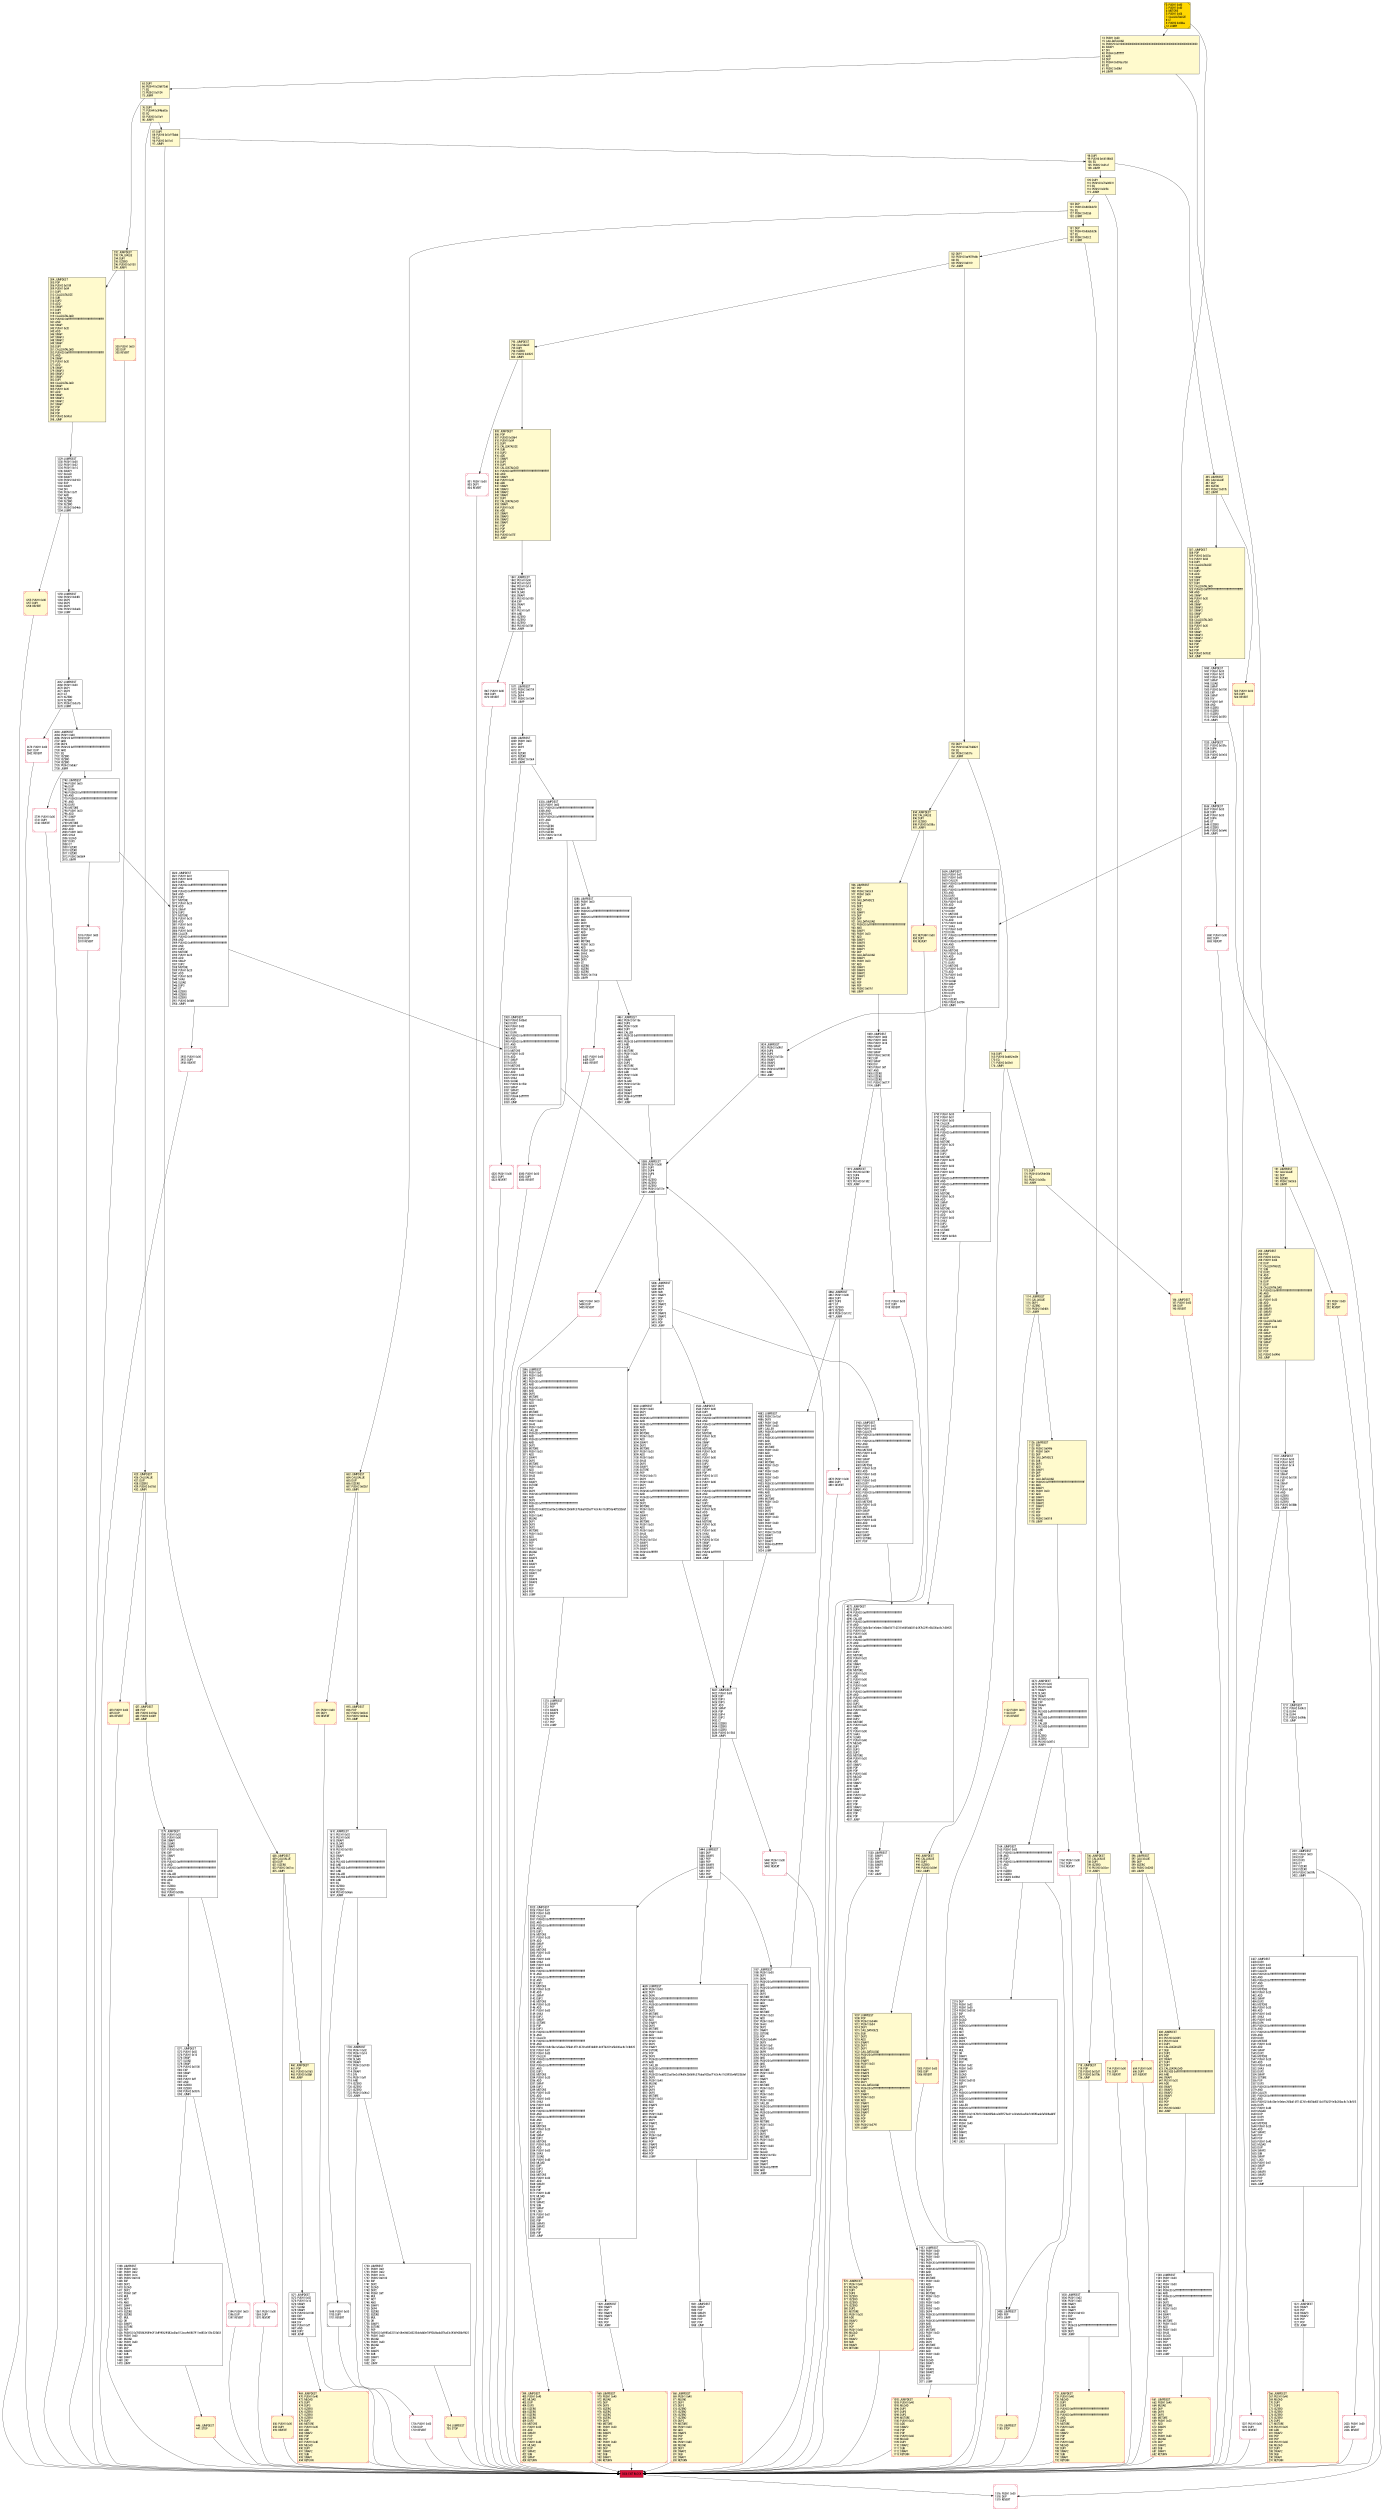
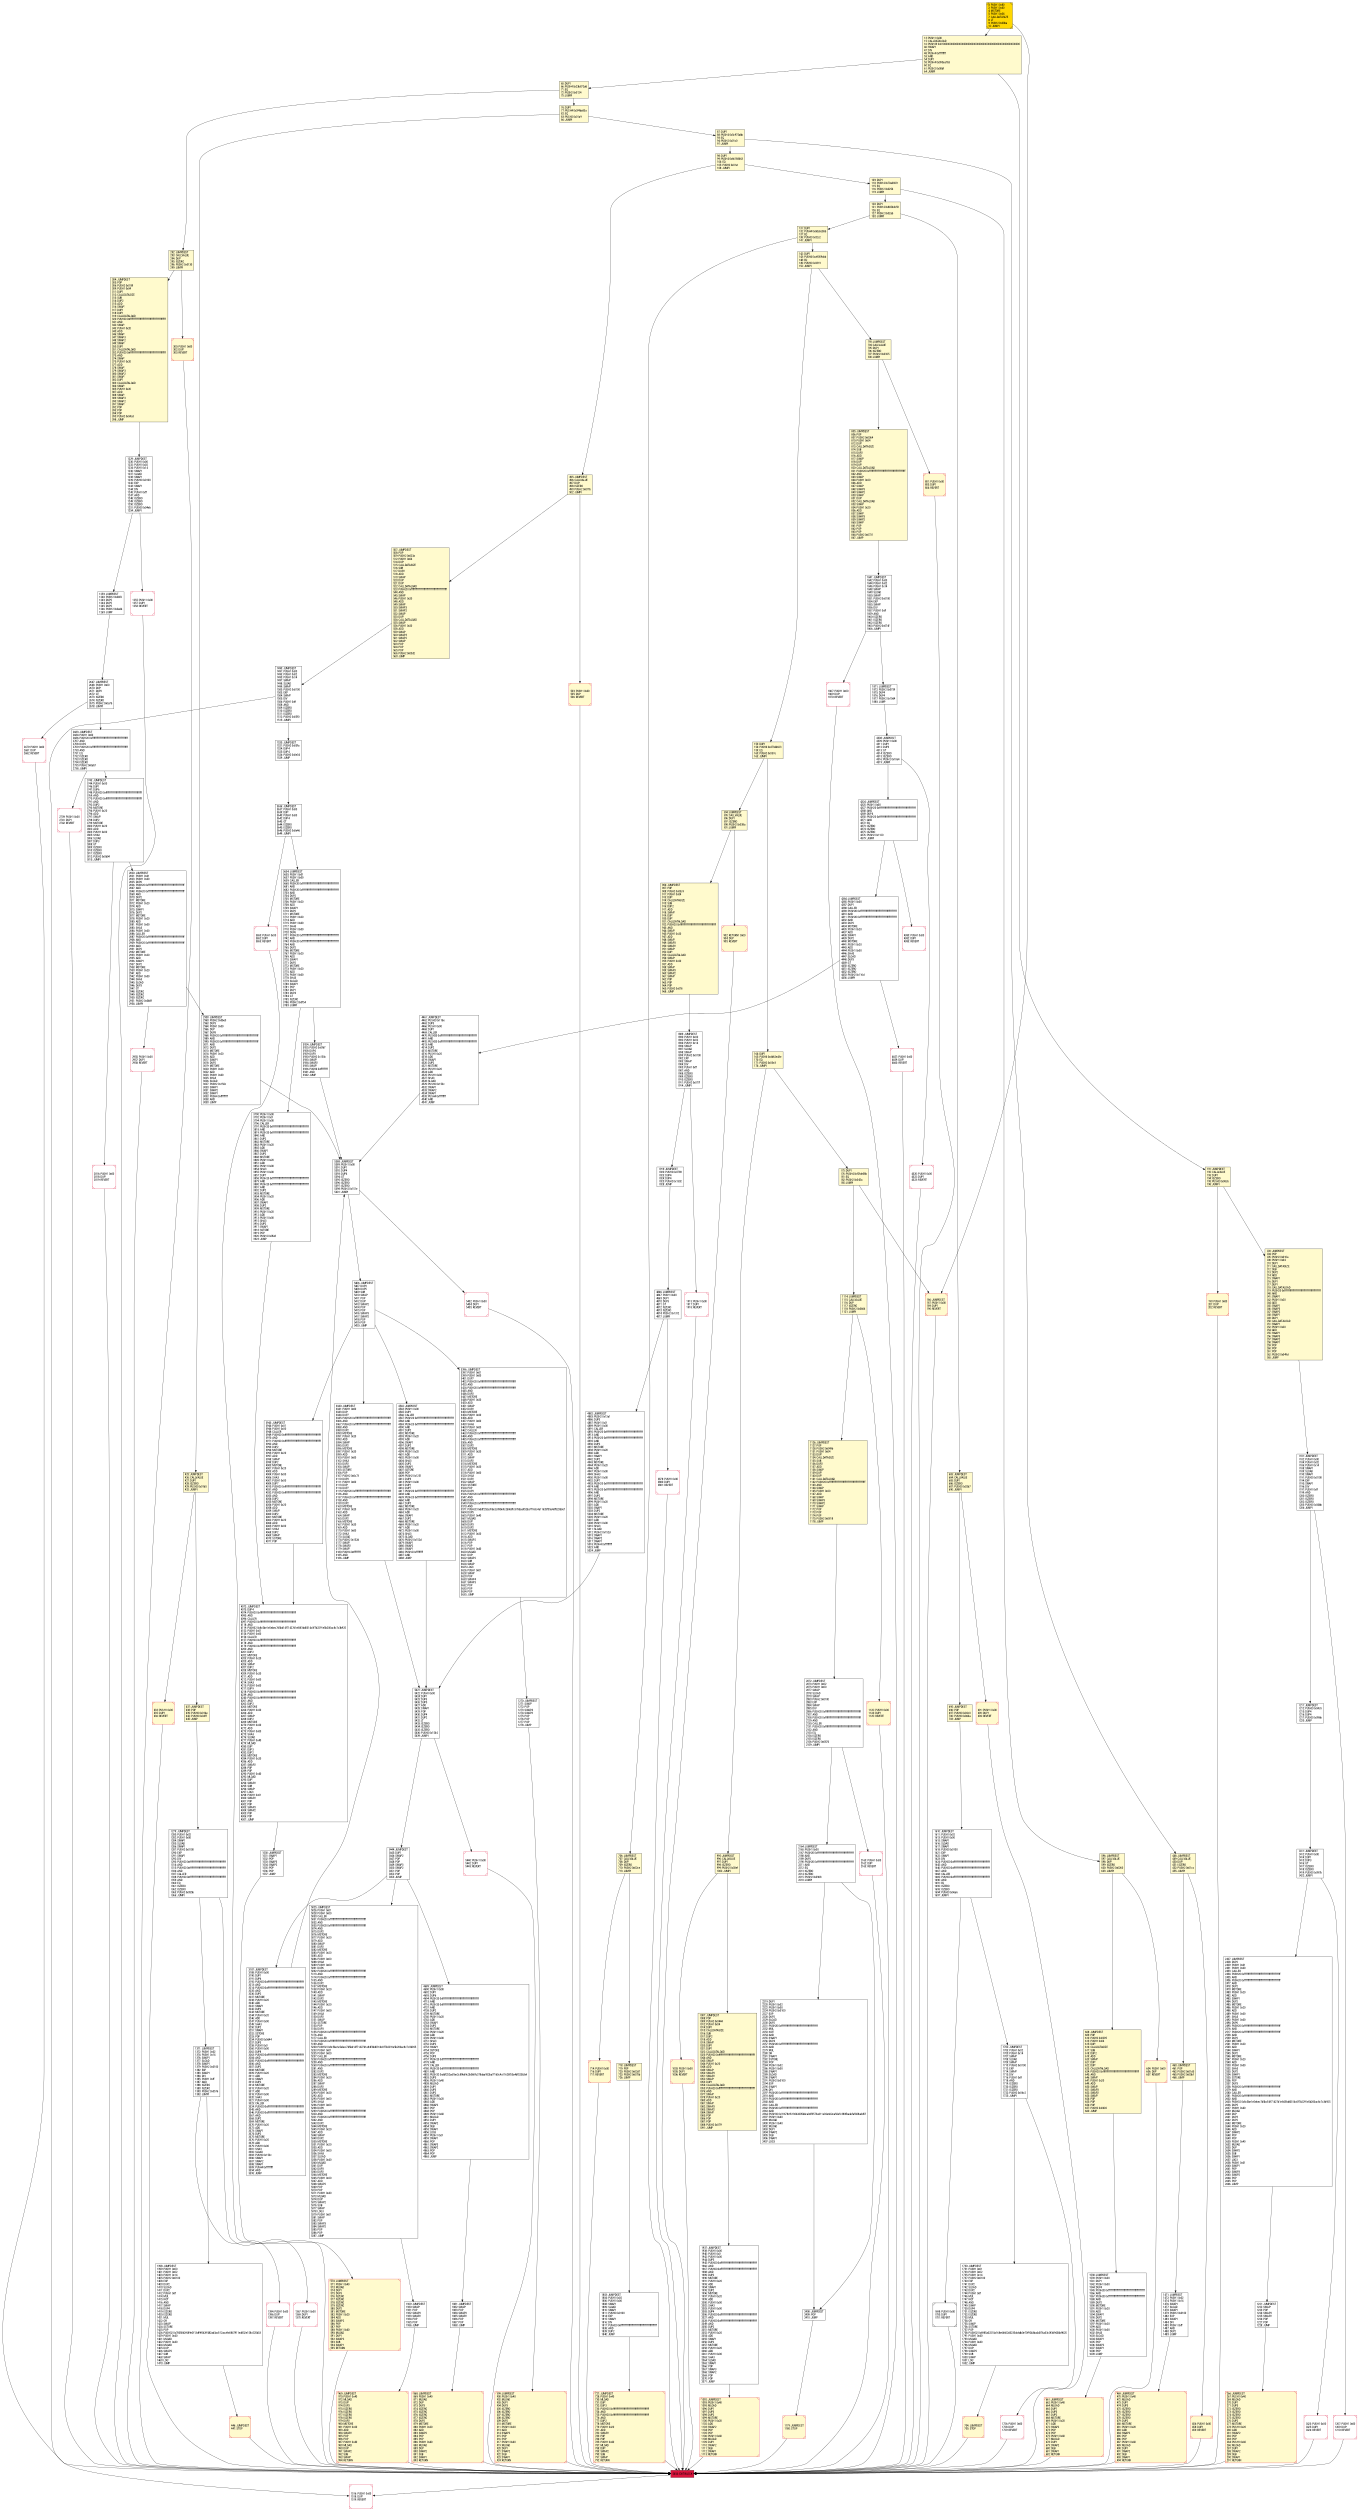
node "801: PUSH1 0x00 803: DUP1 804: REVERT": fillcolor white -> lemonchiffon
node "1255: PUSH1 0x00 1257: DUP1 1258: REVERT": fillcolor lemonchiffon -> white
edge "4380: PUSH1 0x00 4382: DUP1 4383: REVERT" -> "5454: EXIT BLOCK": removed
